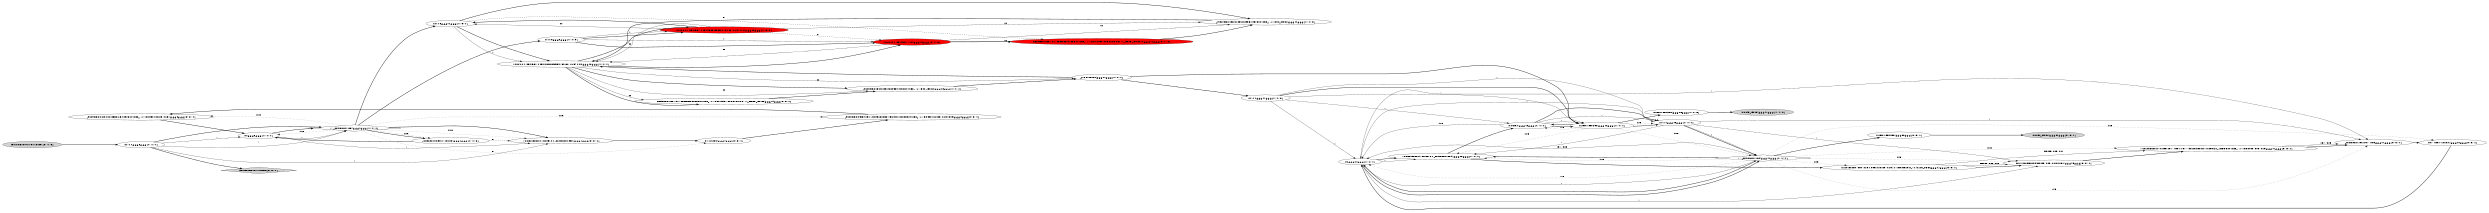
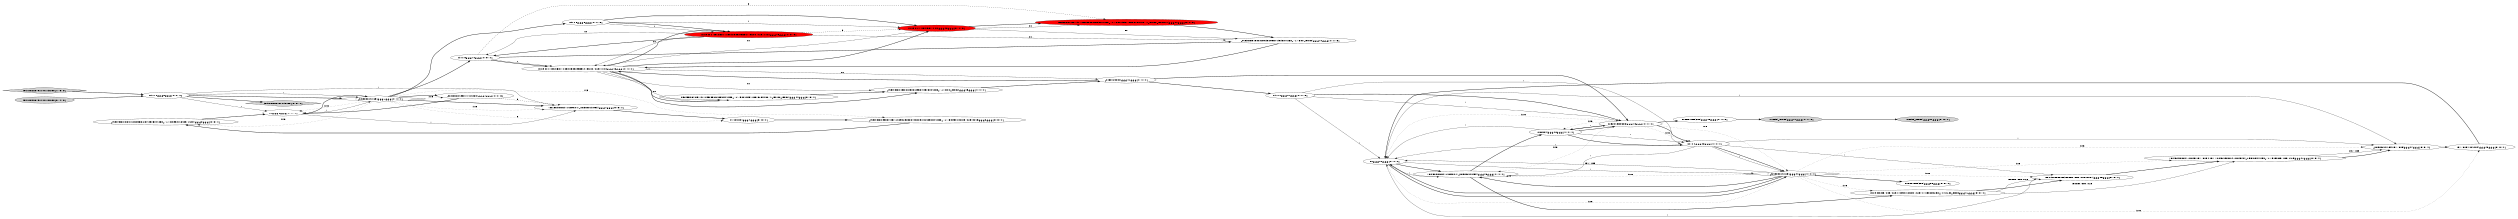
node "testLackEnoughLiveInstances['1', '0', '0']": added
edge "int i = 2@@@17@@@['1', '1', '0']" -> "validate(2)@@@19@@@['1', '1', '1']": removed, label "i"
edge "Thread.sleep(300)@@@18@@@['1', '1', '1']" -> "i++@@@22@@@['1', '1', '1']": added, label "true"
edge "validate(2)@@@19@@@['1', '1', '1']" -> "i++@@@22@@@['1', '1', '1']": label "true" -> "i"
edge "Thread.sleep(300)@@@30@@@['0', '0', '1']" -> "validate(_replica)@@@31@@@['0', '0', '1']": now "validate(_replica)@@@26@@@['1', '1', '0']" -> "validate(_replica)@@@31@@@['0', '0', '1']"
